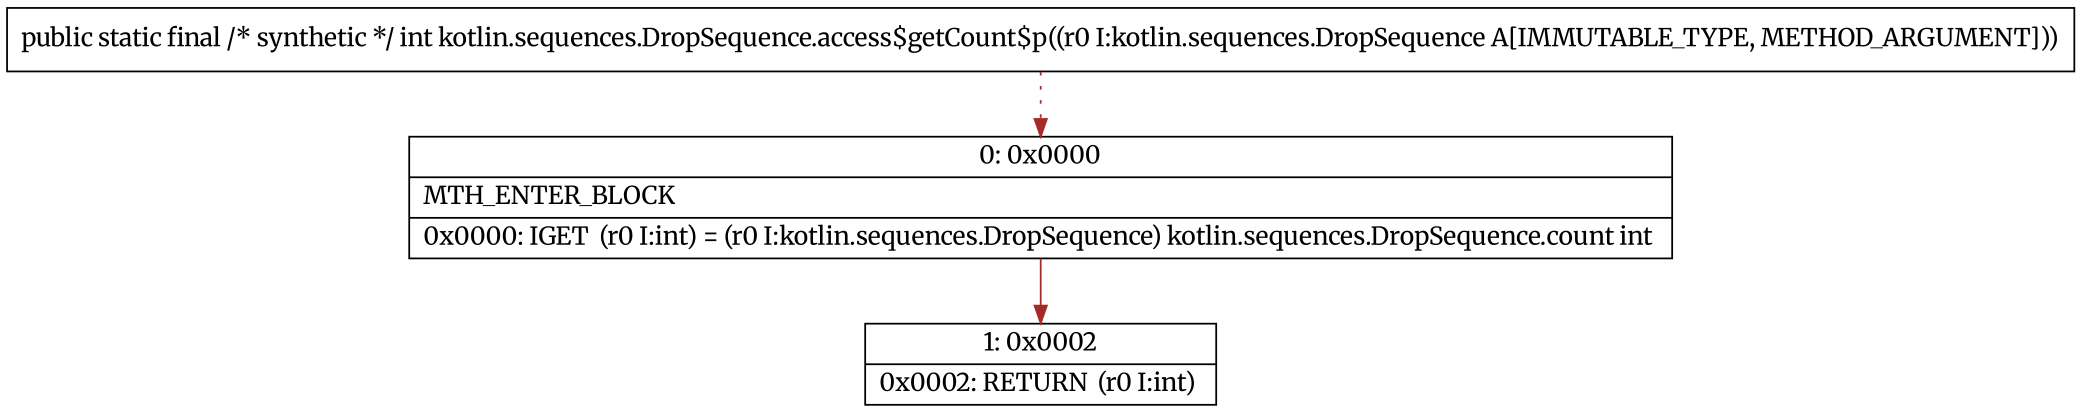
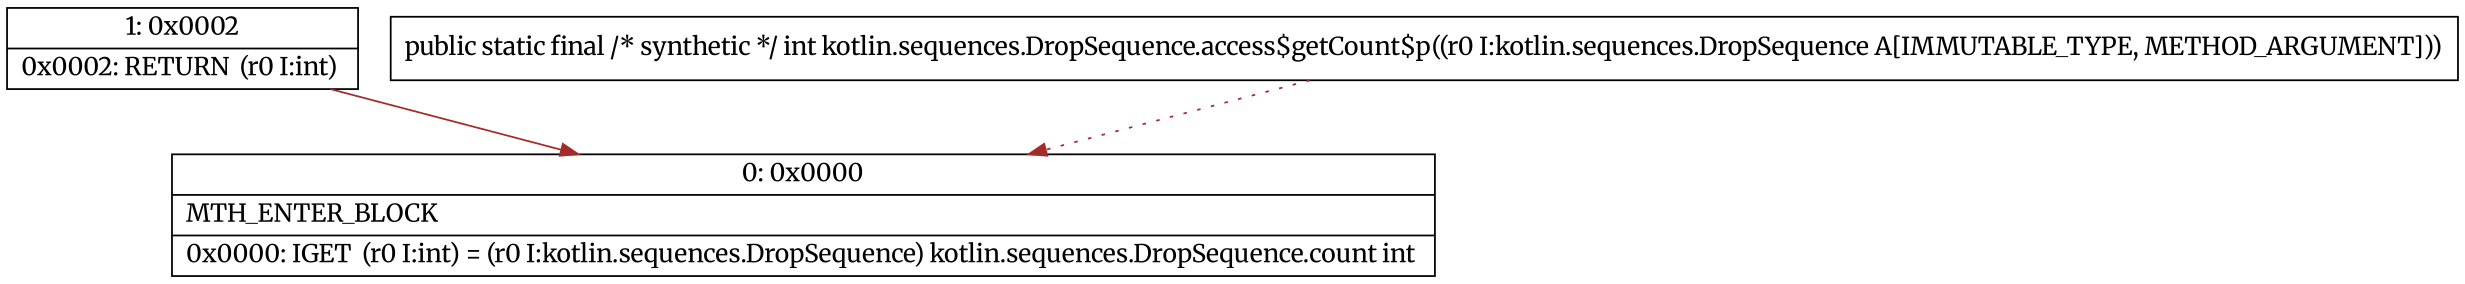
edge "0: 0x0000" -> "1: 0x0002": reversed
